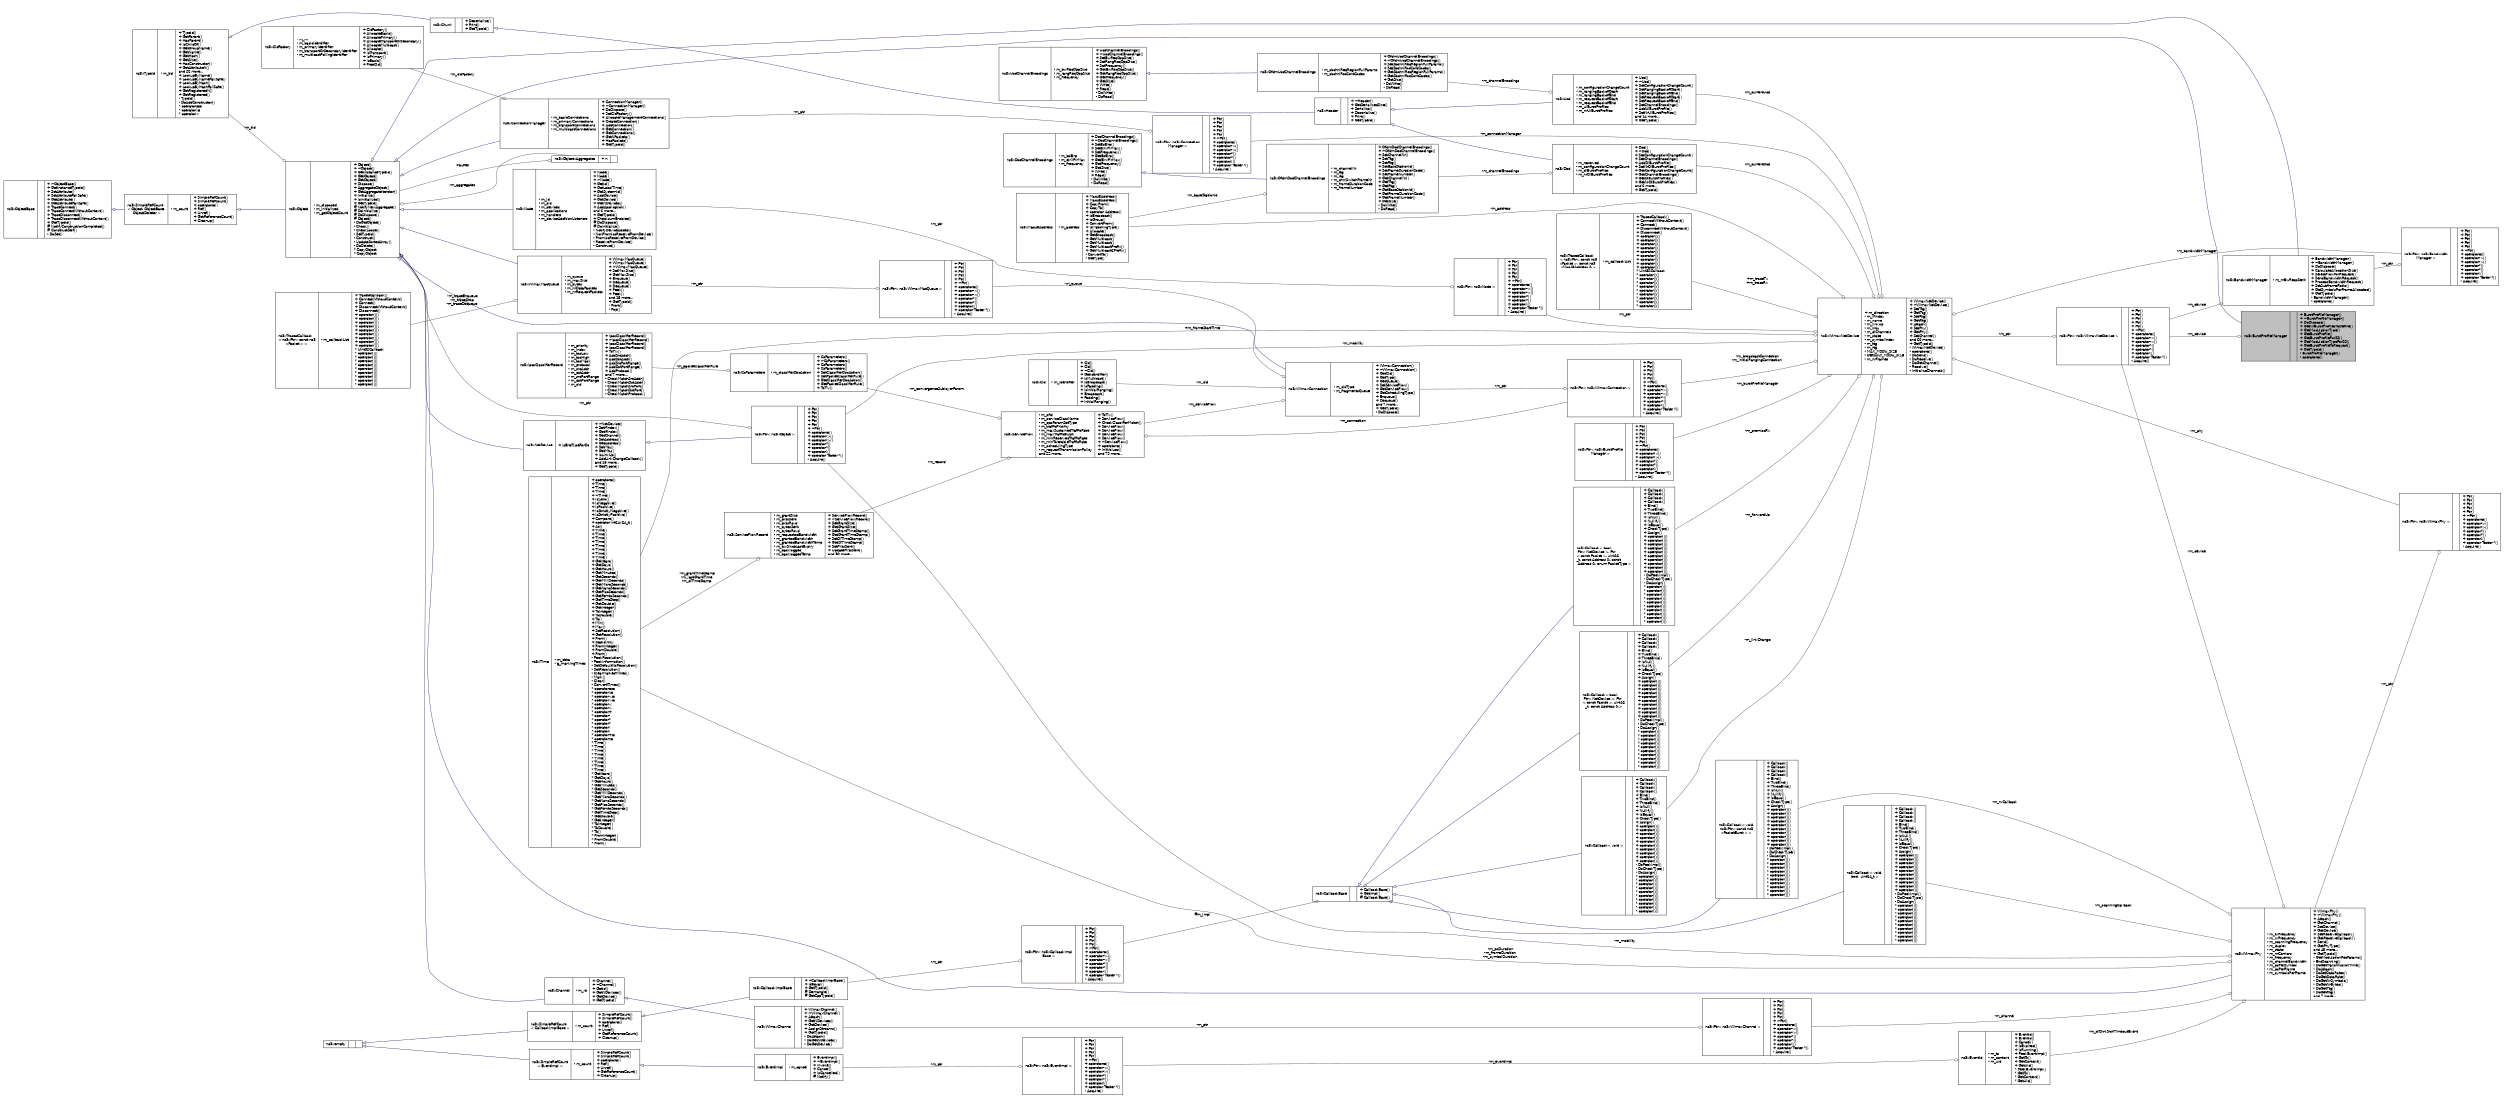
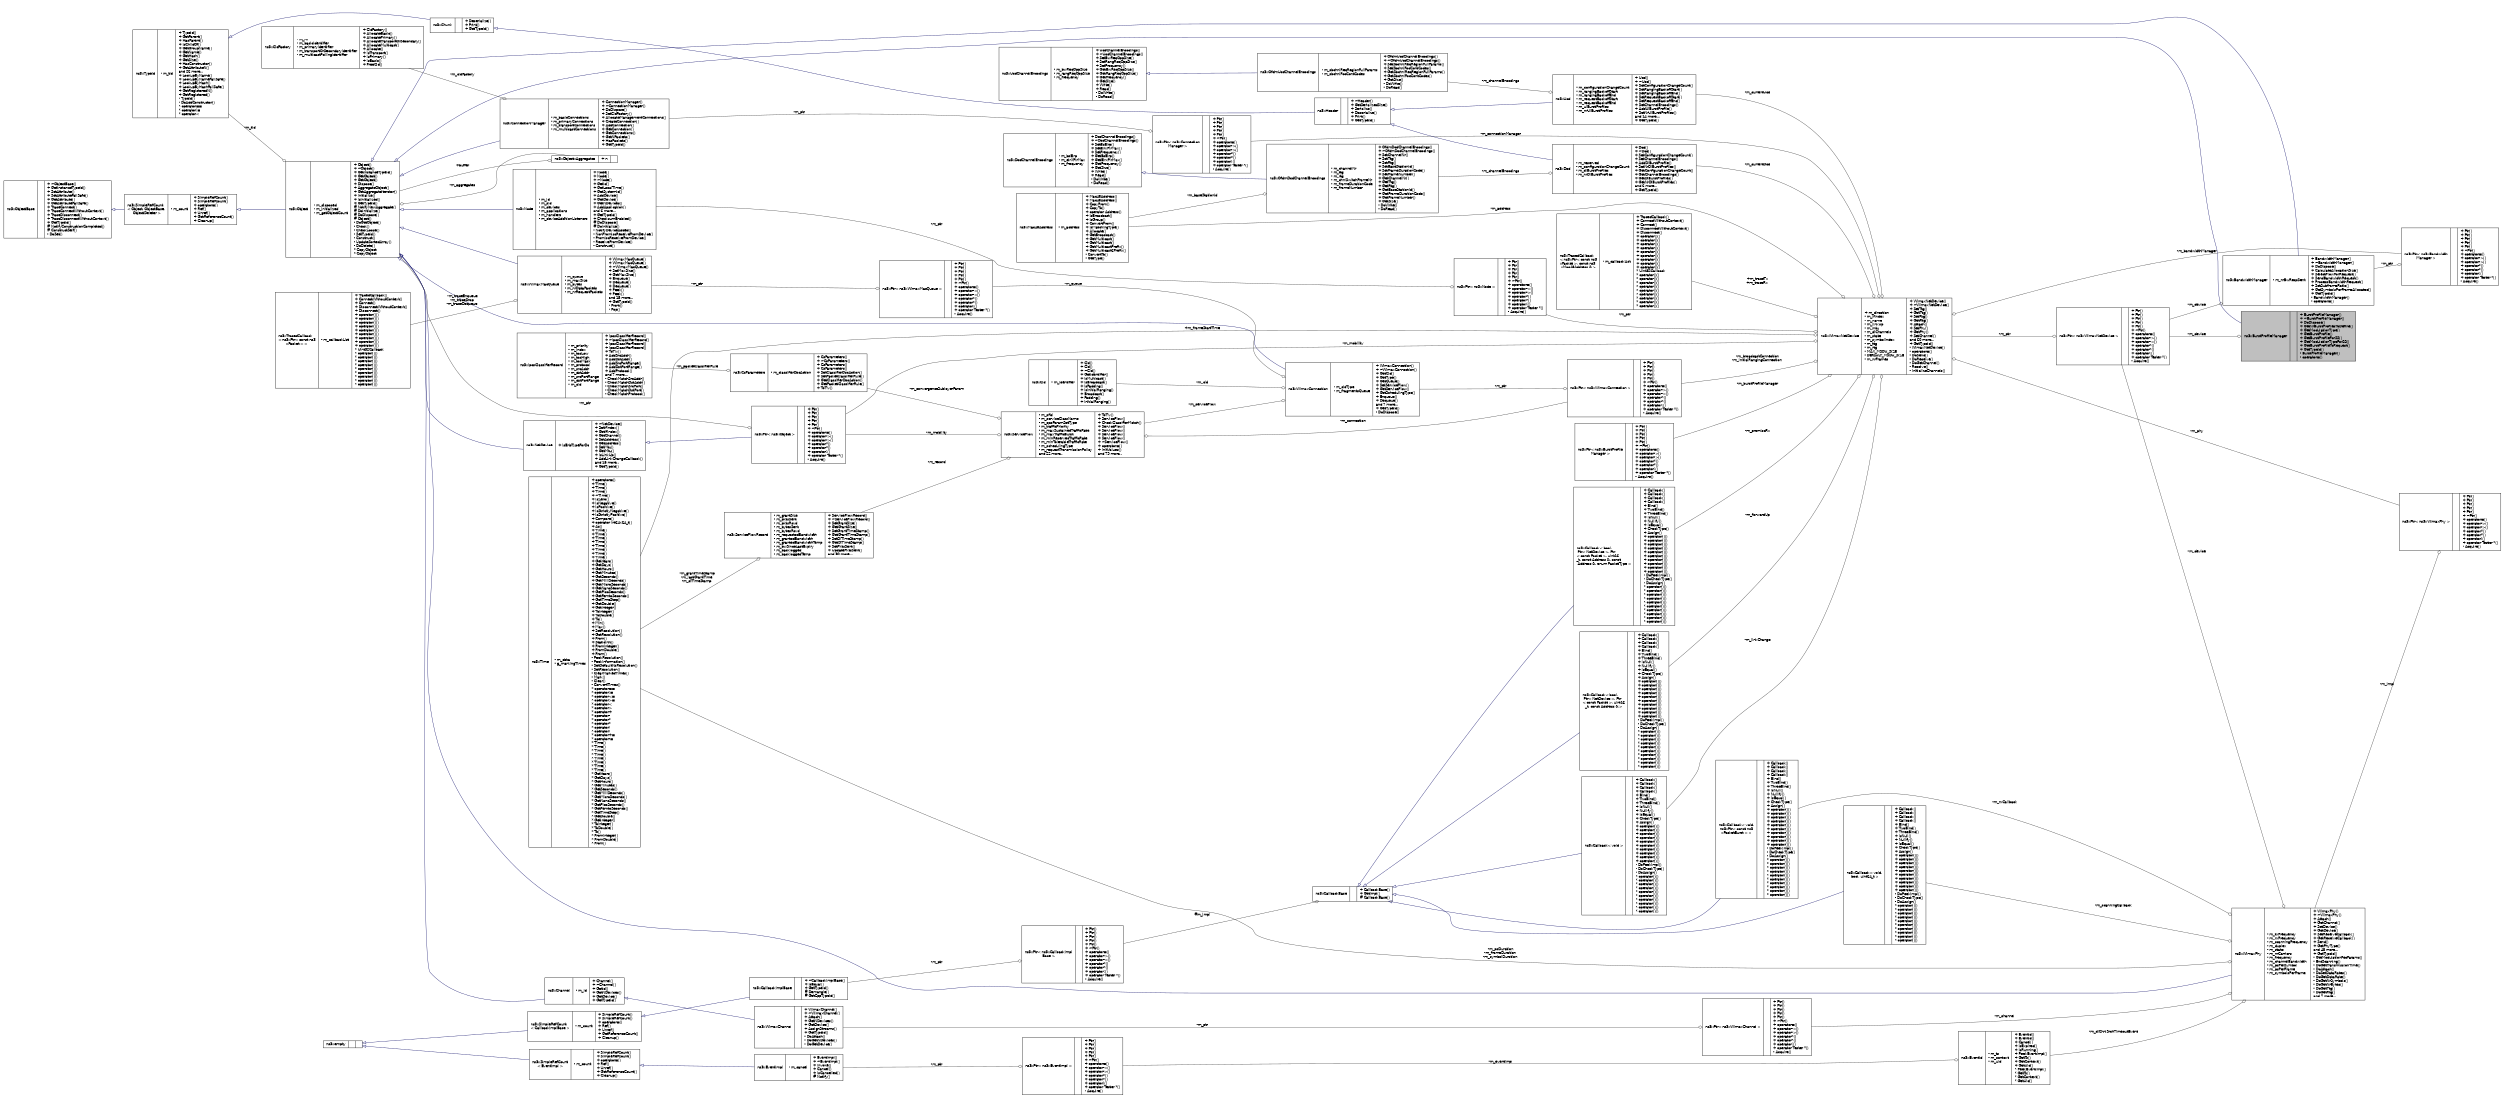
edge "ns3::WimaxPhy" -> "ns3::Ptr< ns3::WimaxPhy >": label " -m_ptr" -> " -m_impl"
edge "ns3::Ptr< ns3::Object >" -> "ns3::WimaxPhy": now "ns3::Ptr< ns3::Object >" -> "ns3::ServiceFlow"
